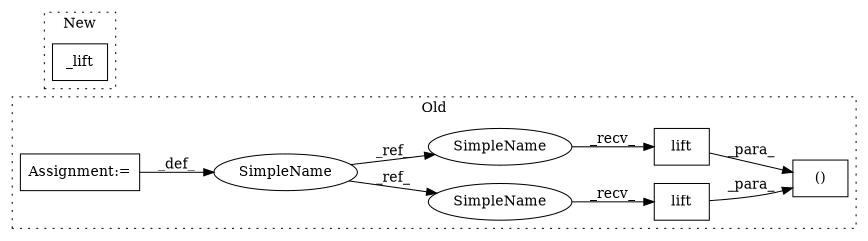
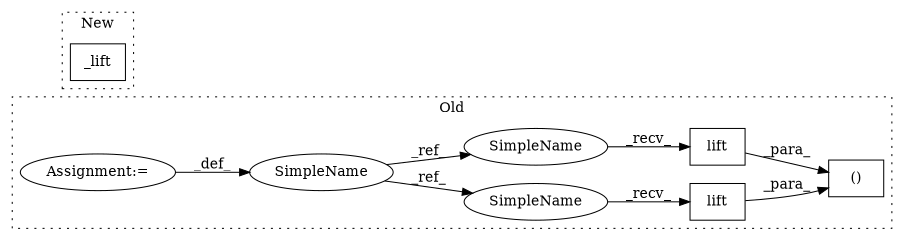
node "Assignment:=": shape box -> ellipse
